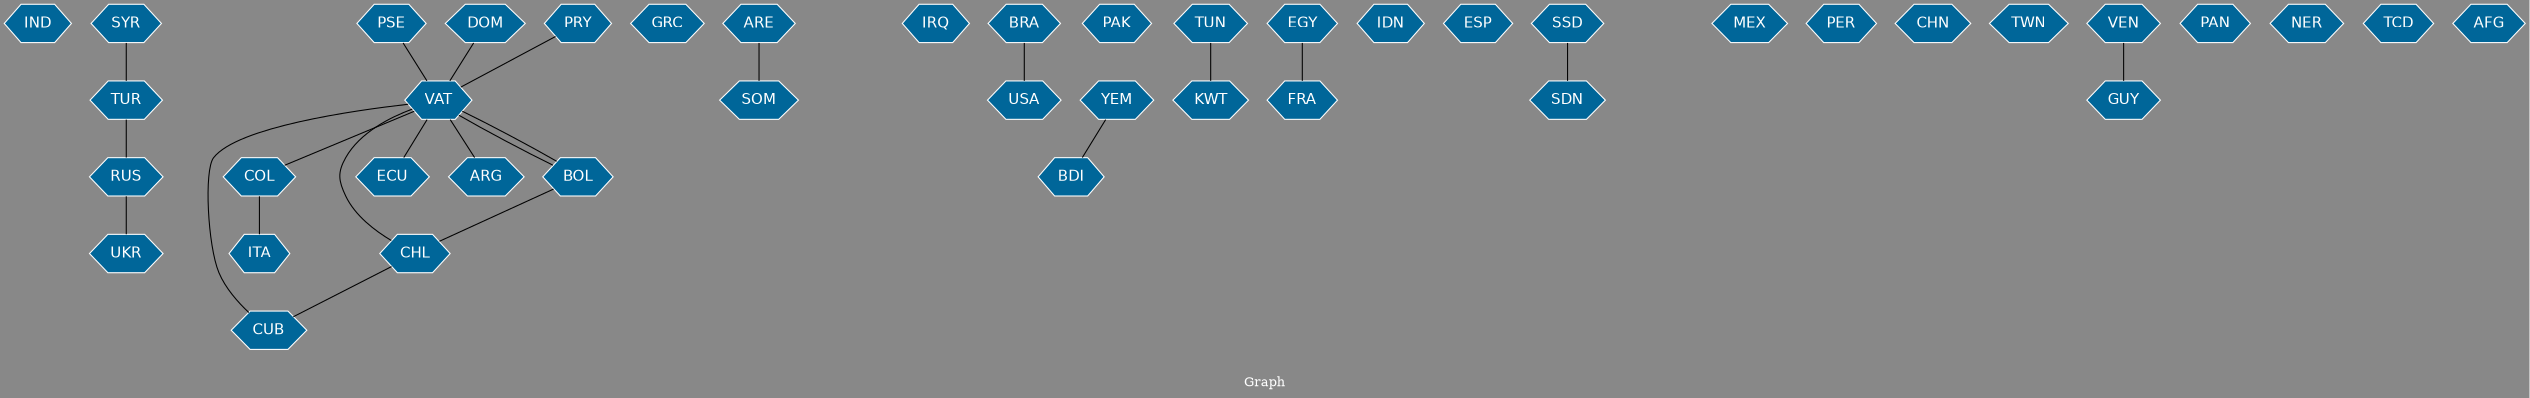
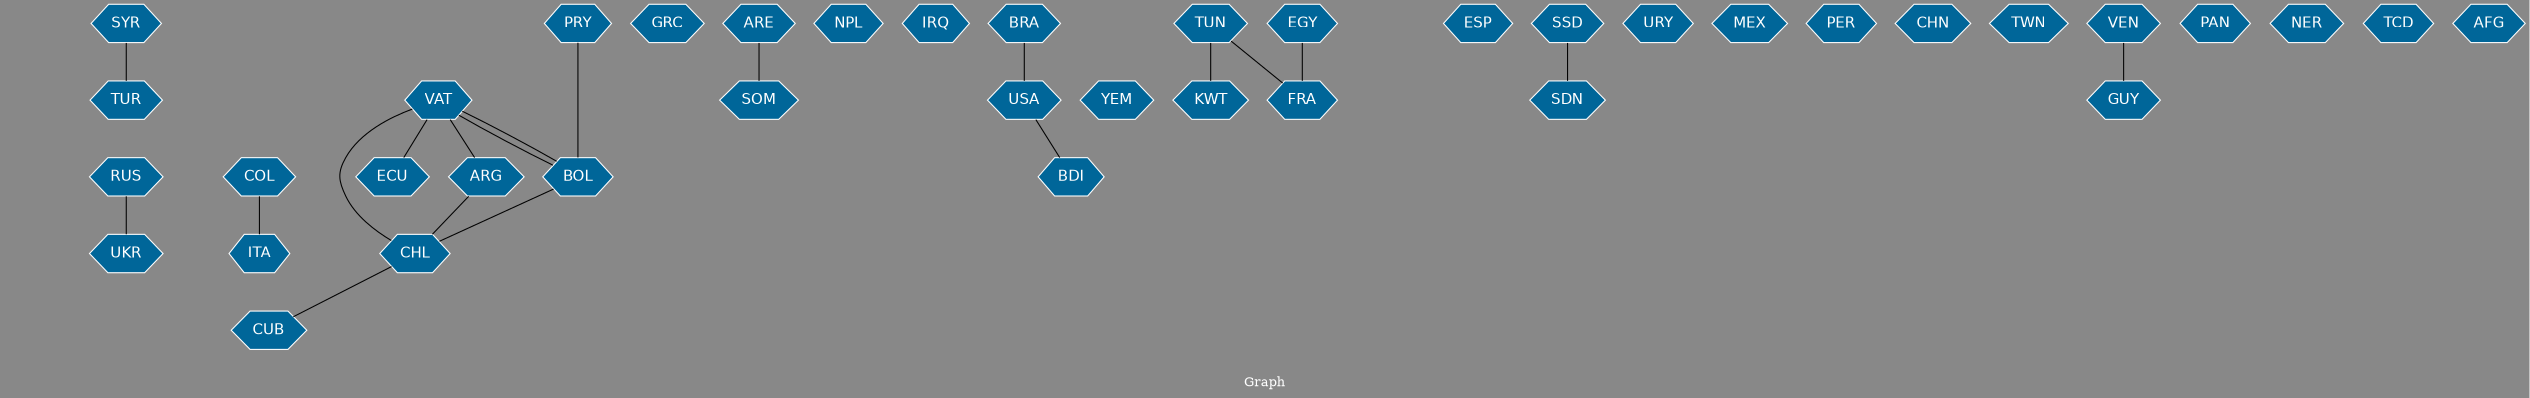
node "IND": removed
node "PSE": removed
node "DOM": removed
node "NPL": added
node "PAK": removed
node "IDN": removed
node "URY": added
edge "PRY" -- "VAT": now "PRY" -- "BOL"
edge "TUN" -- "FRA": added
edge "VAT" -- "COL": removed
edge "TUR" -- "RUS": removed
edge "YEM" -- "BDI": now "USA" -- "BDI"
edge "VAT" -- "CUB": removed
edge "ARG" -- "CHL": added
